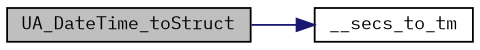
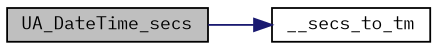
node "UA_DateTime_toStruct": label "UA_DateTime_toStruct" -> "UA_DateTime_secs"
